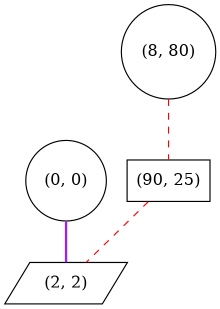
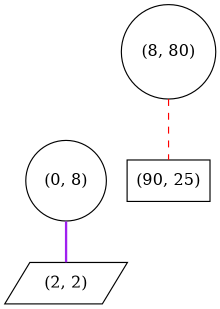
node "(0, 0)": label "(0, 0)" -> "(0, 8)"
edge "(90, 25)" -- "(2, 2)": removed
